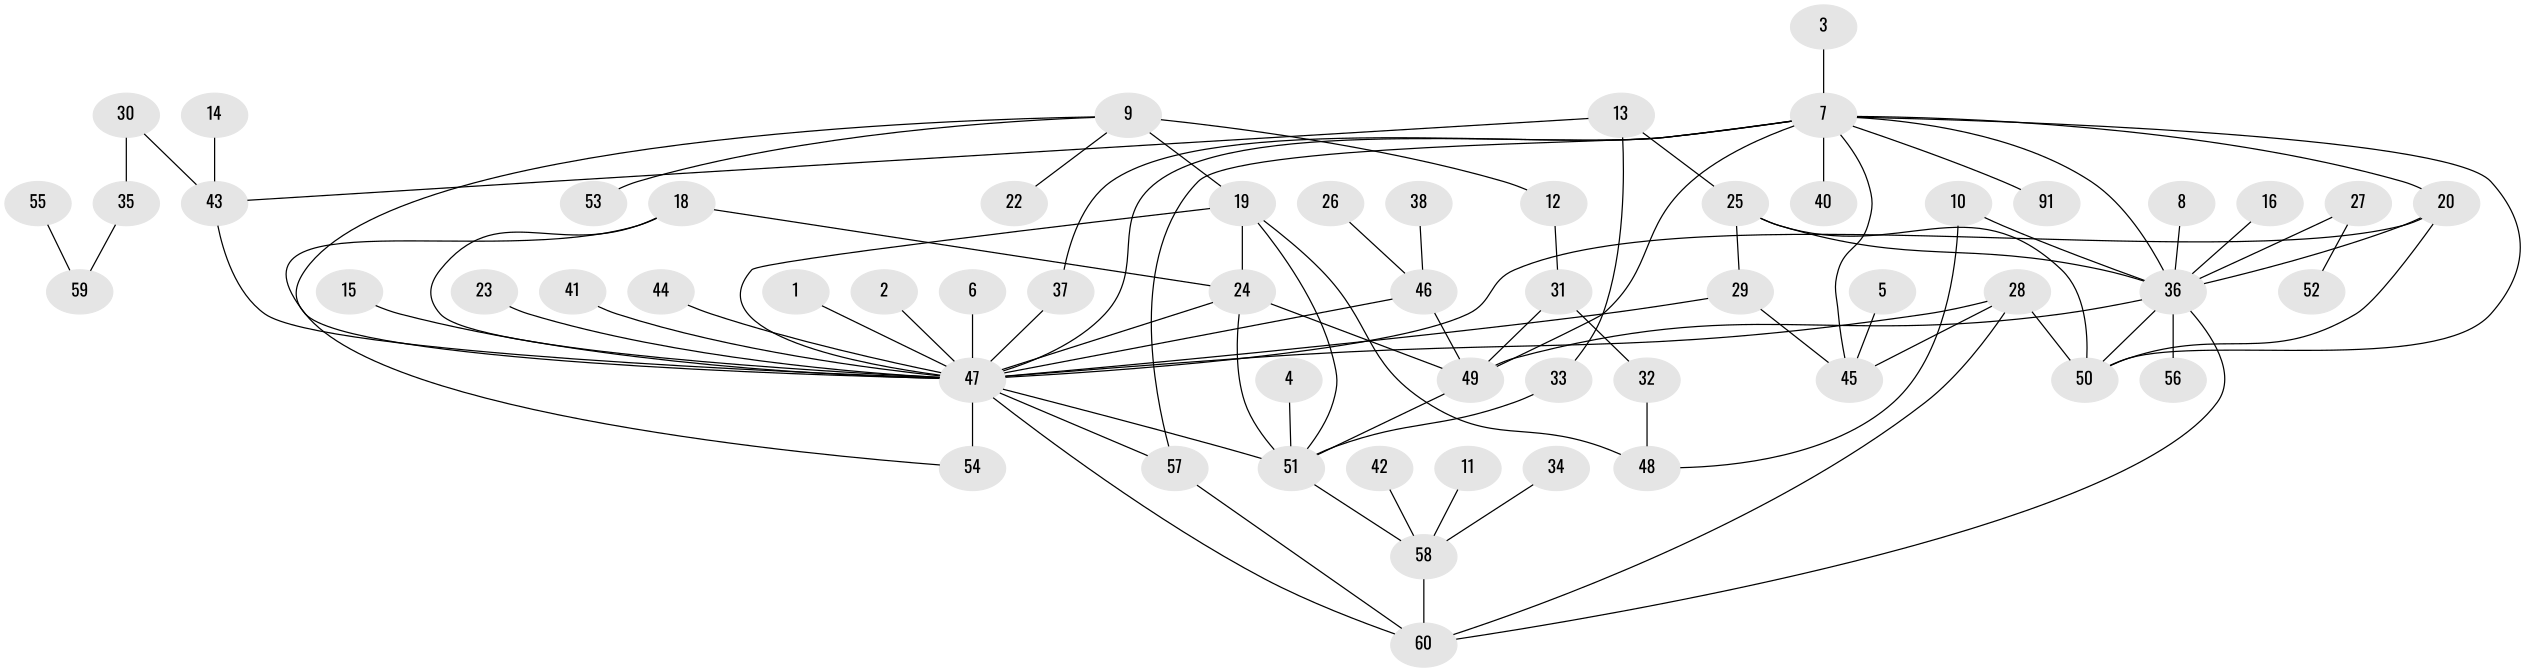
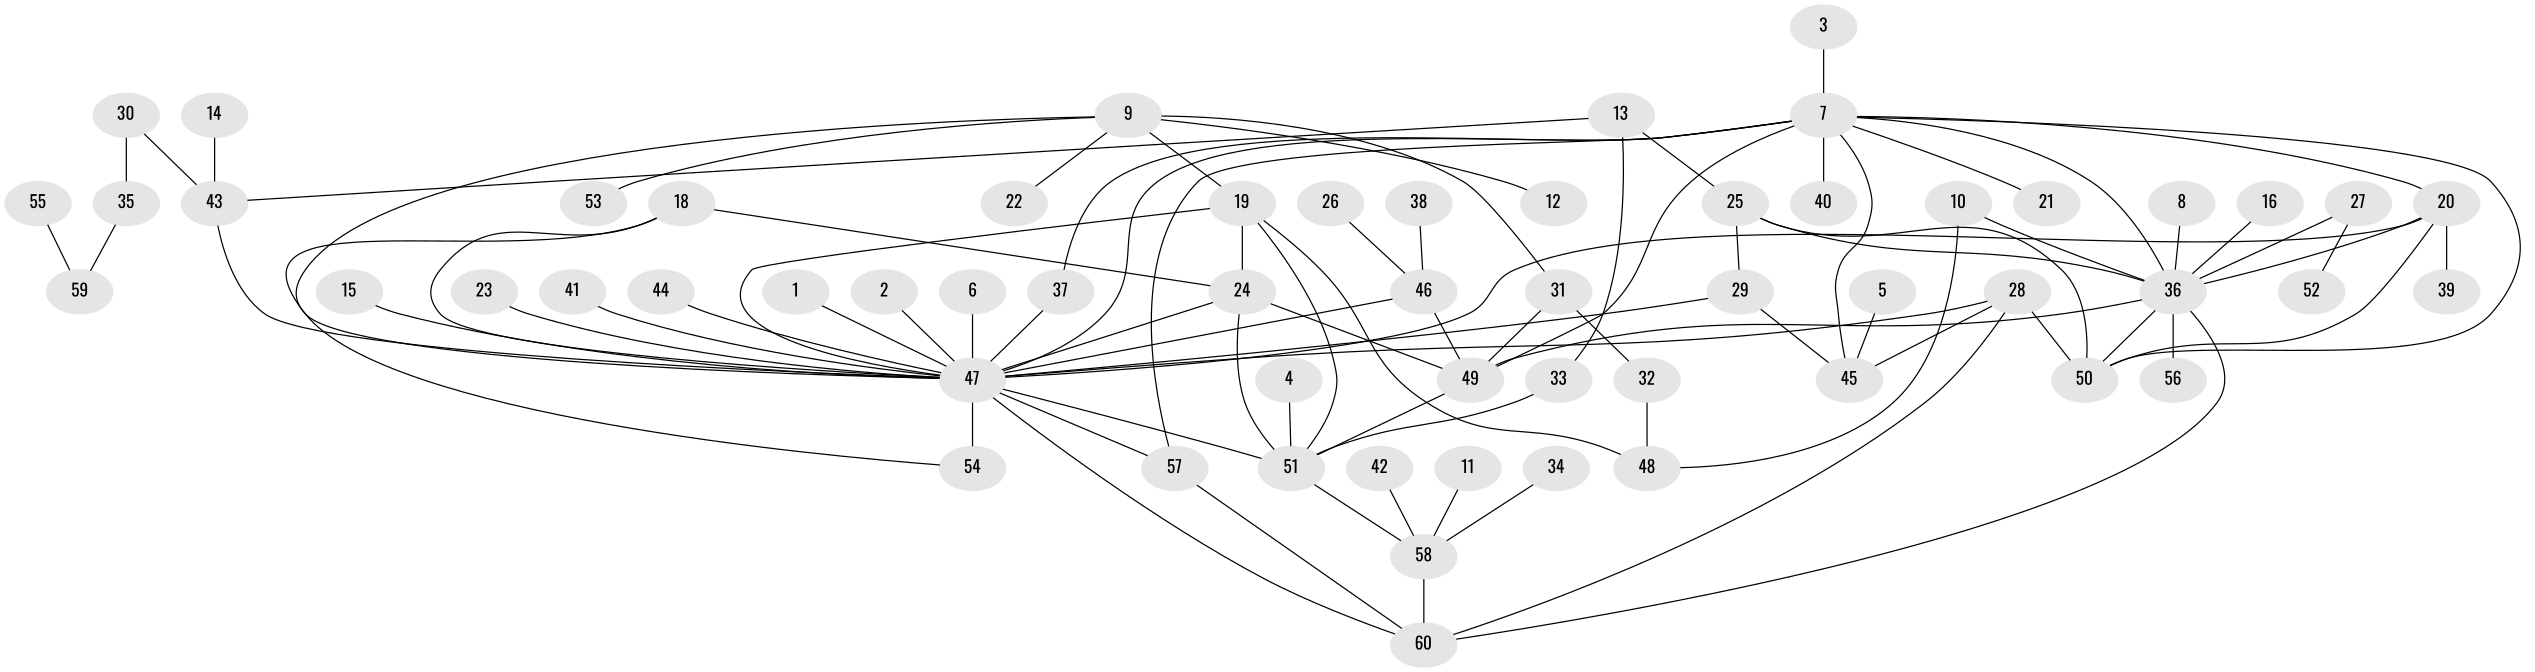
node "91": label "91" -> "21"
edge "12" -- "31": now "9" -- "31"
node "39": added
